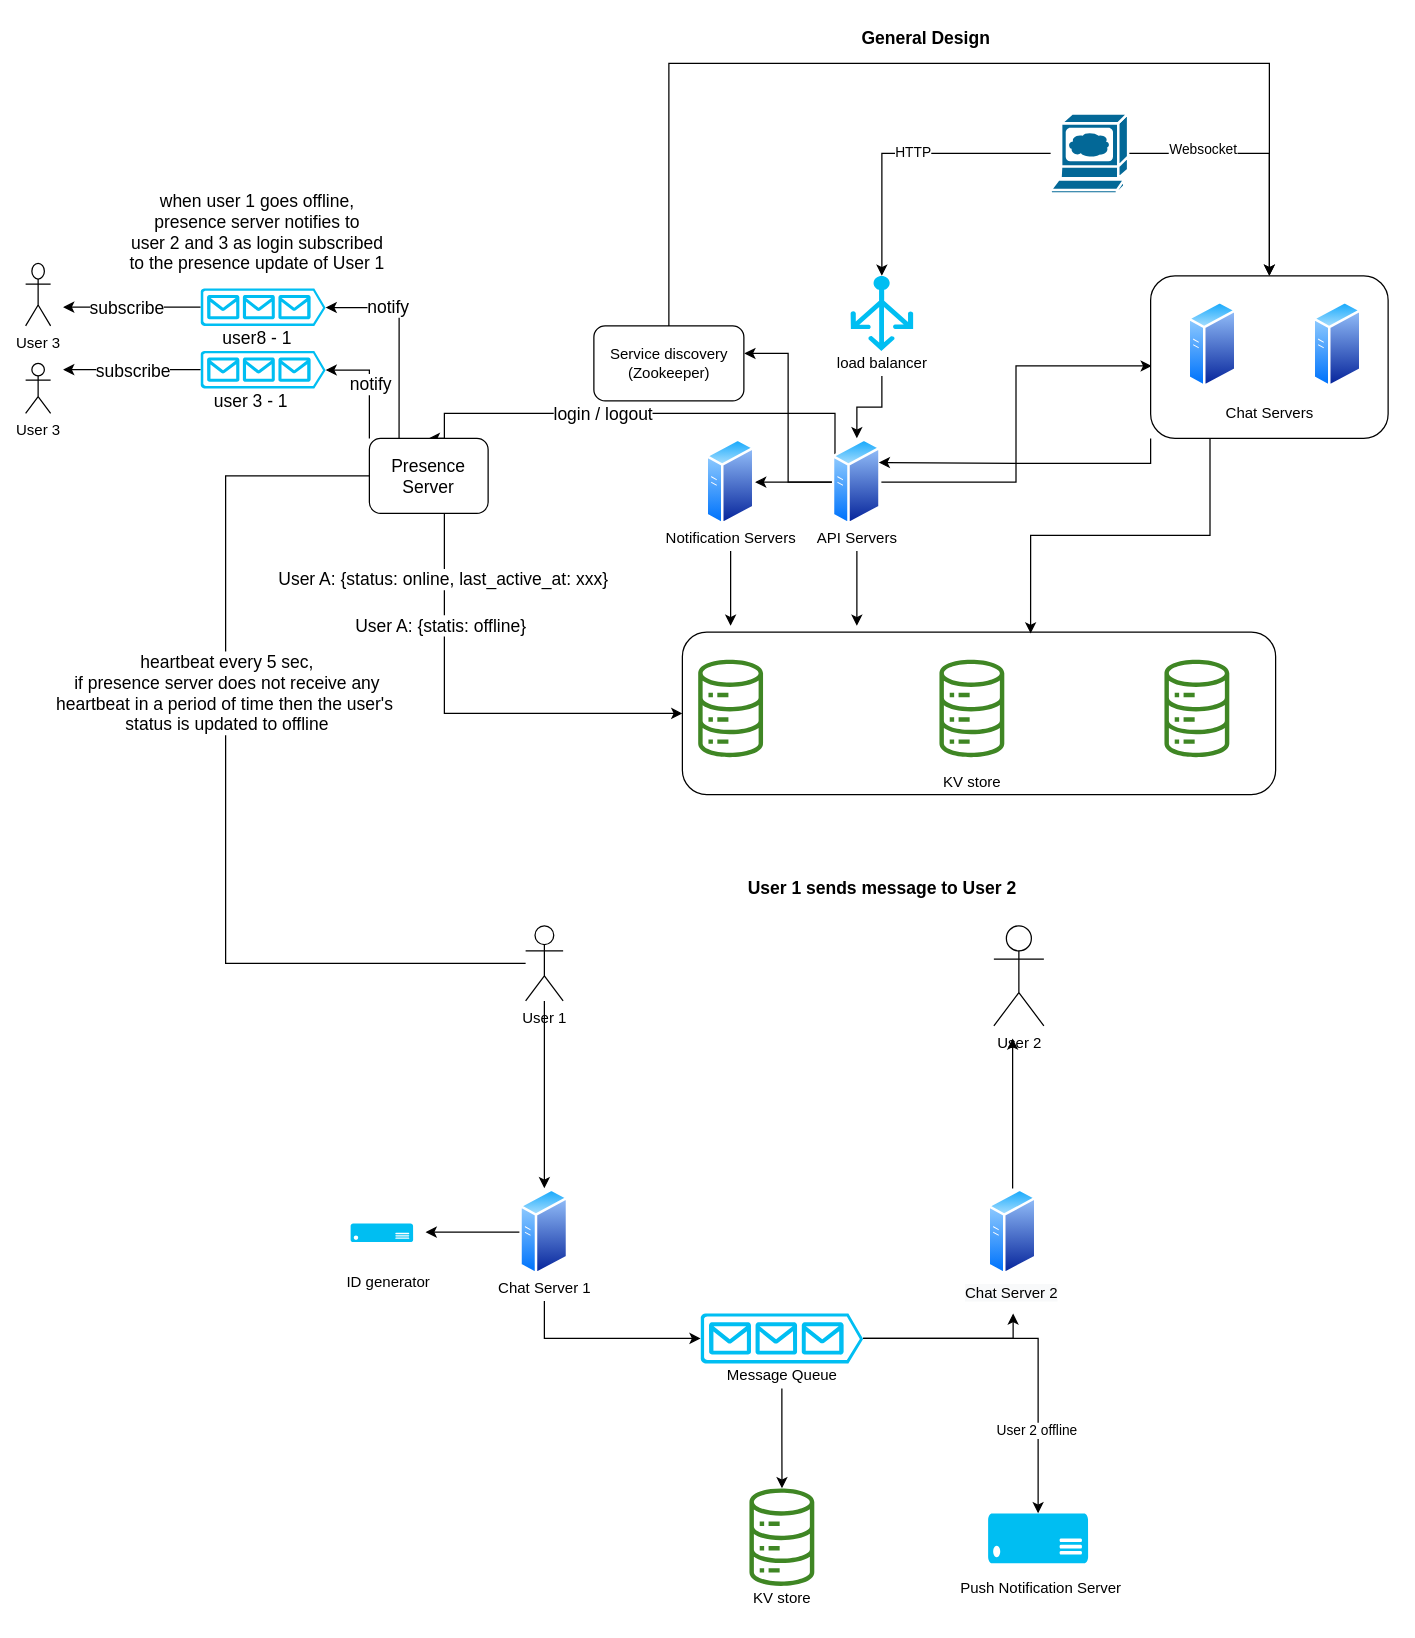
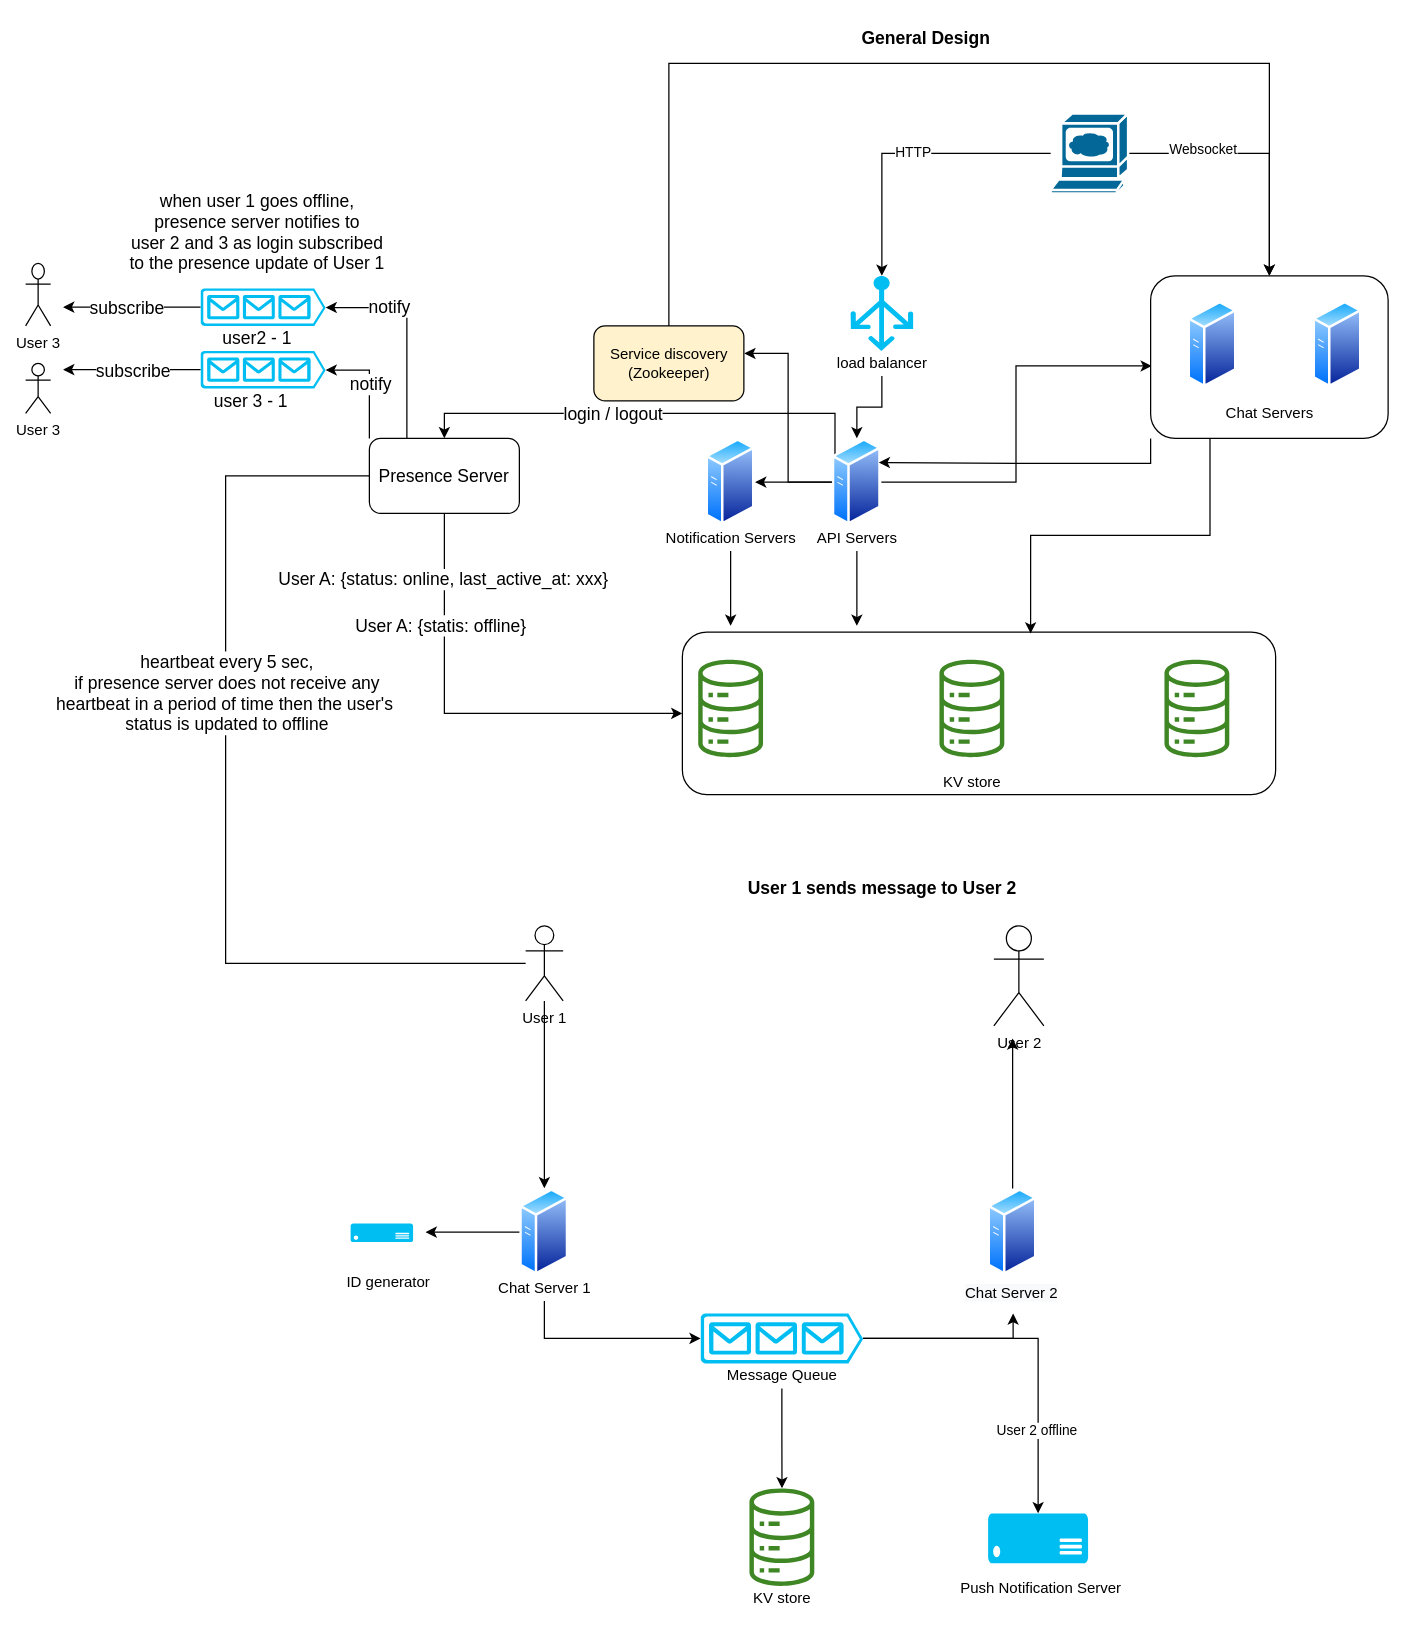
node "user8 - 1": label "user8 - 1" -> "user2 - 1"
node "Service discovery (Zookeeper)": fillcolor #ffffff -> #fff2cc
node "Presence Server": size 119x75 -> 150x75
